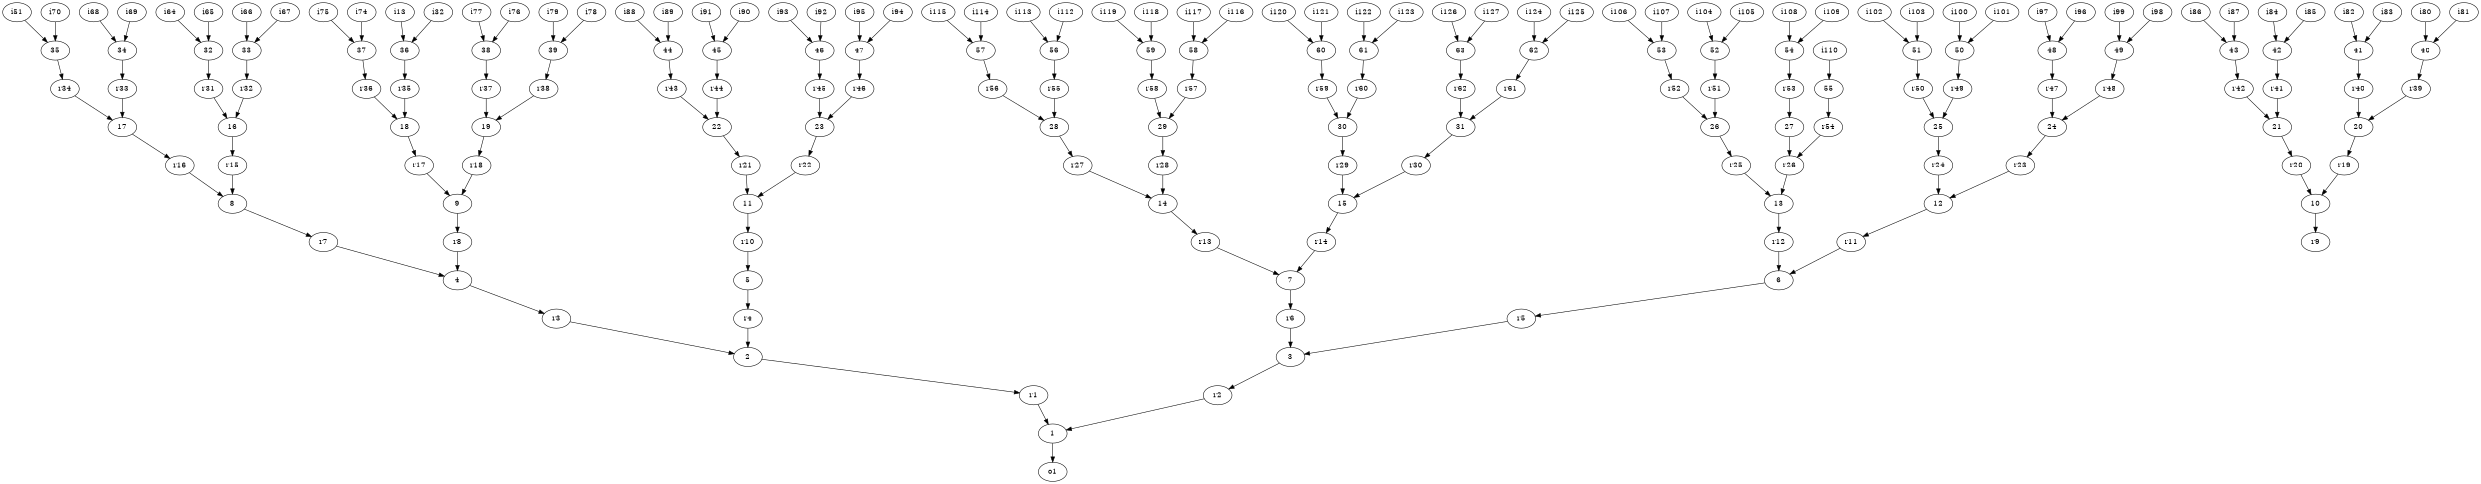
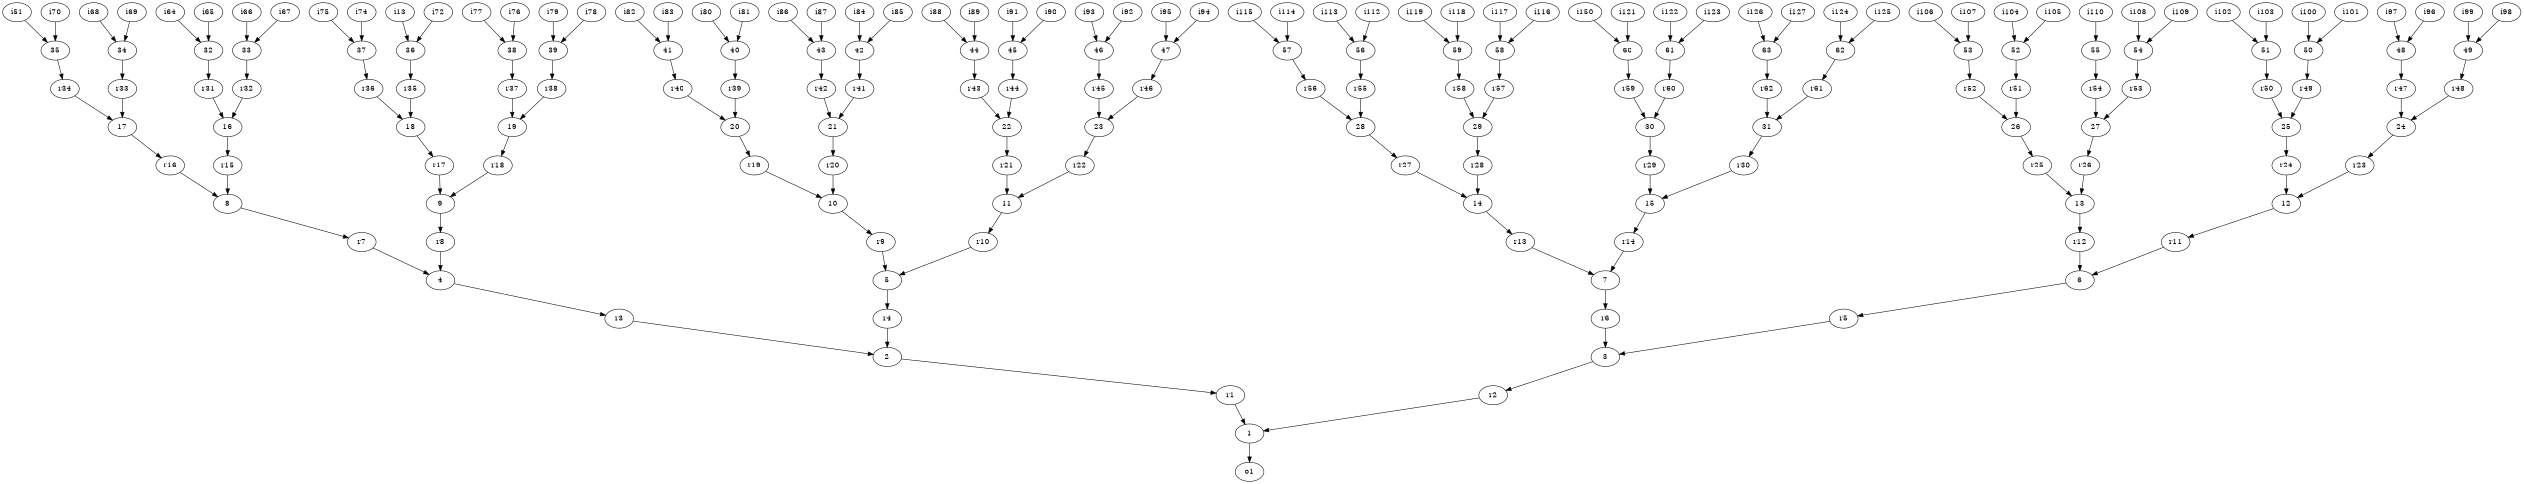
node "i32": label "i32" -> "i72"
node "i120": label "i120" -> "i150"
edge "r54" -> "r26": now "r54" -> "27"
edge "r9" -> "5": added
